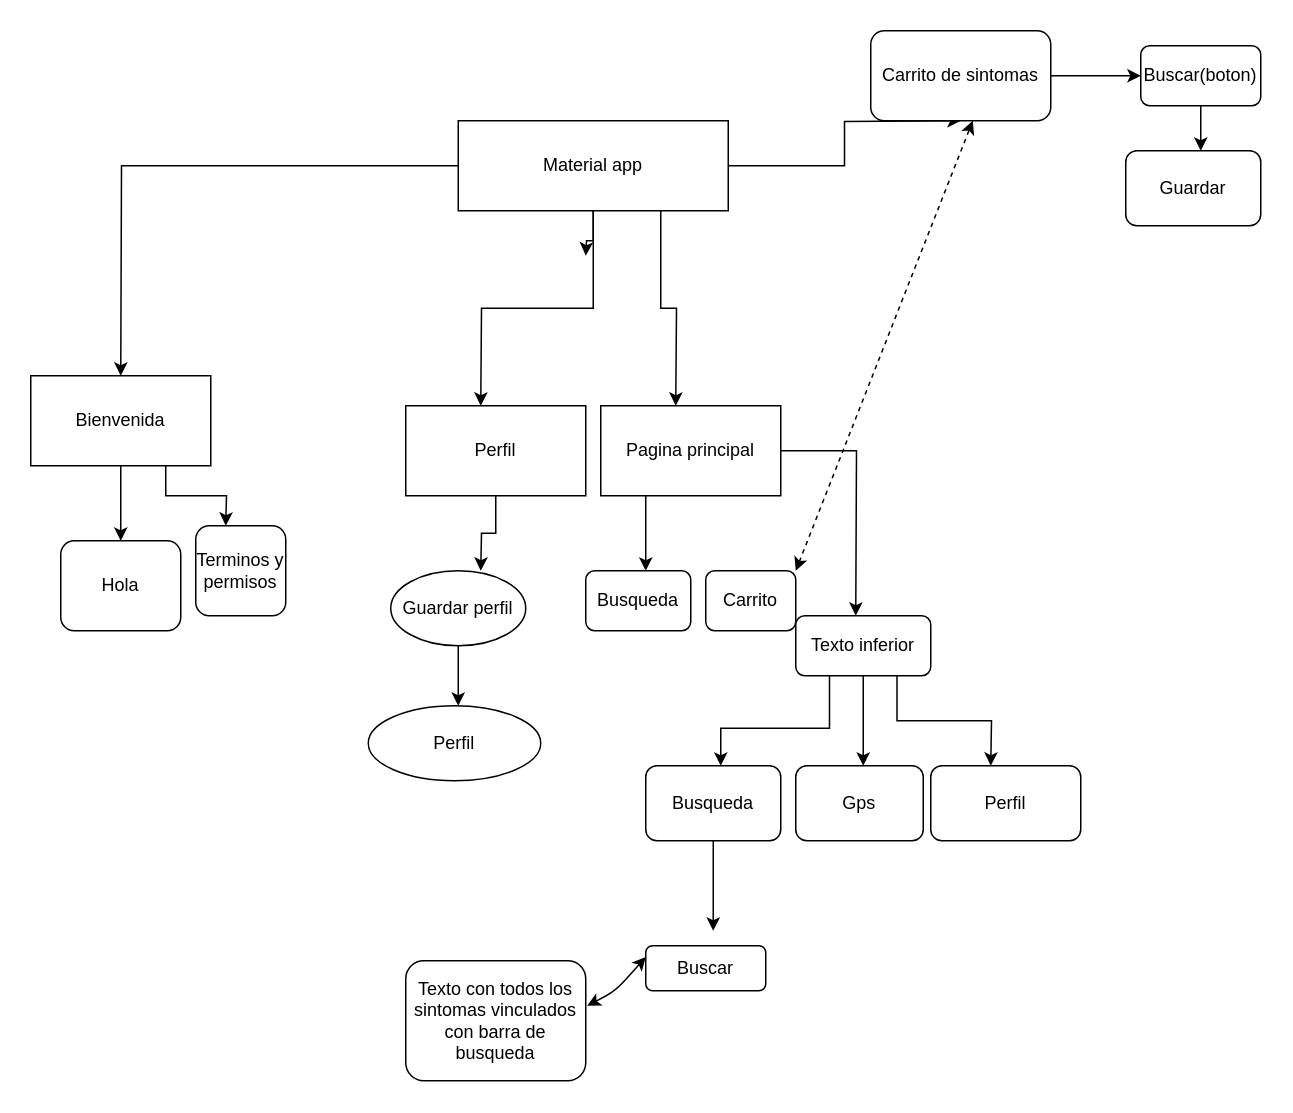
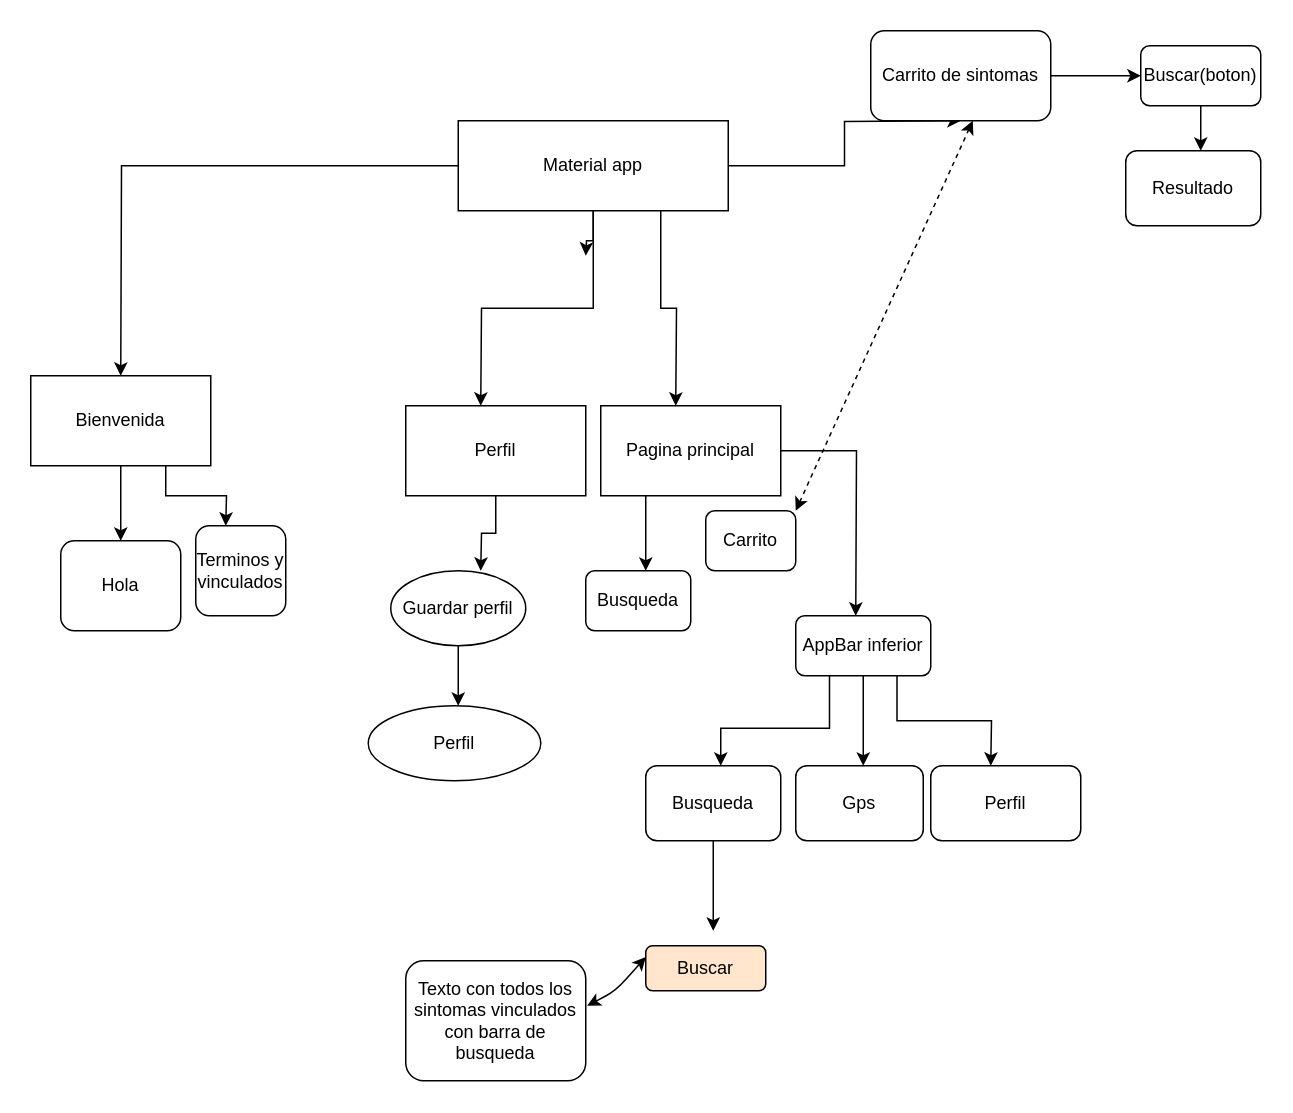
node "Guardar": label "Guardar" -> "Resultado"
node "Terminos y permisos": label "Terminos y permisos" -> "Terminos y vinculados"
node "Carrito": moved (751, 601) -> (751, 541)
node "Texto inferior": label "Texto inferior" -> "AppBar inferior"
node "Buscar": fillcolor #ffffff -> #ffe6cc
